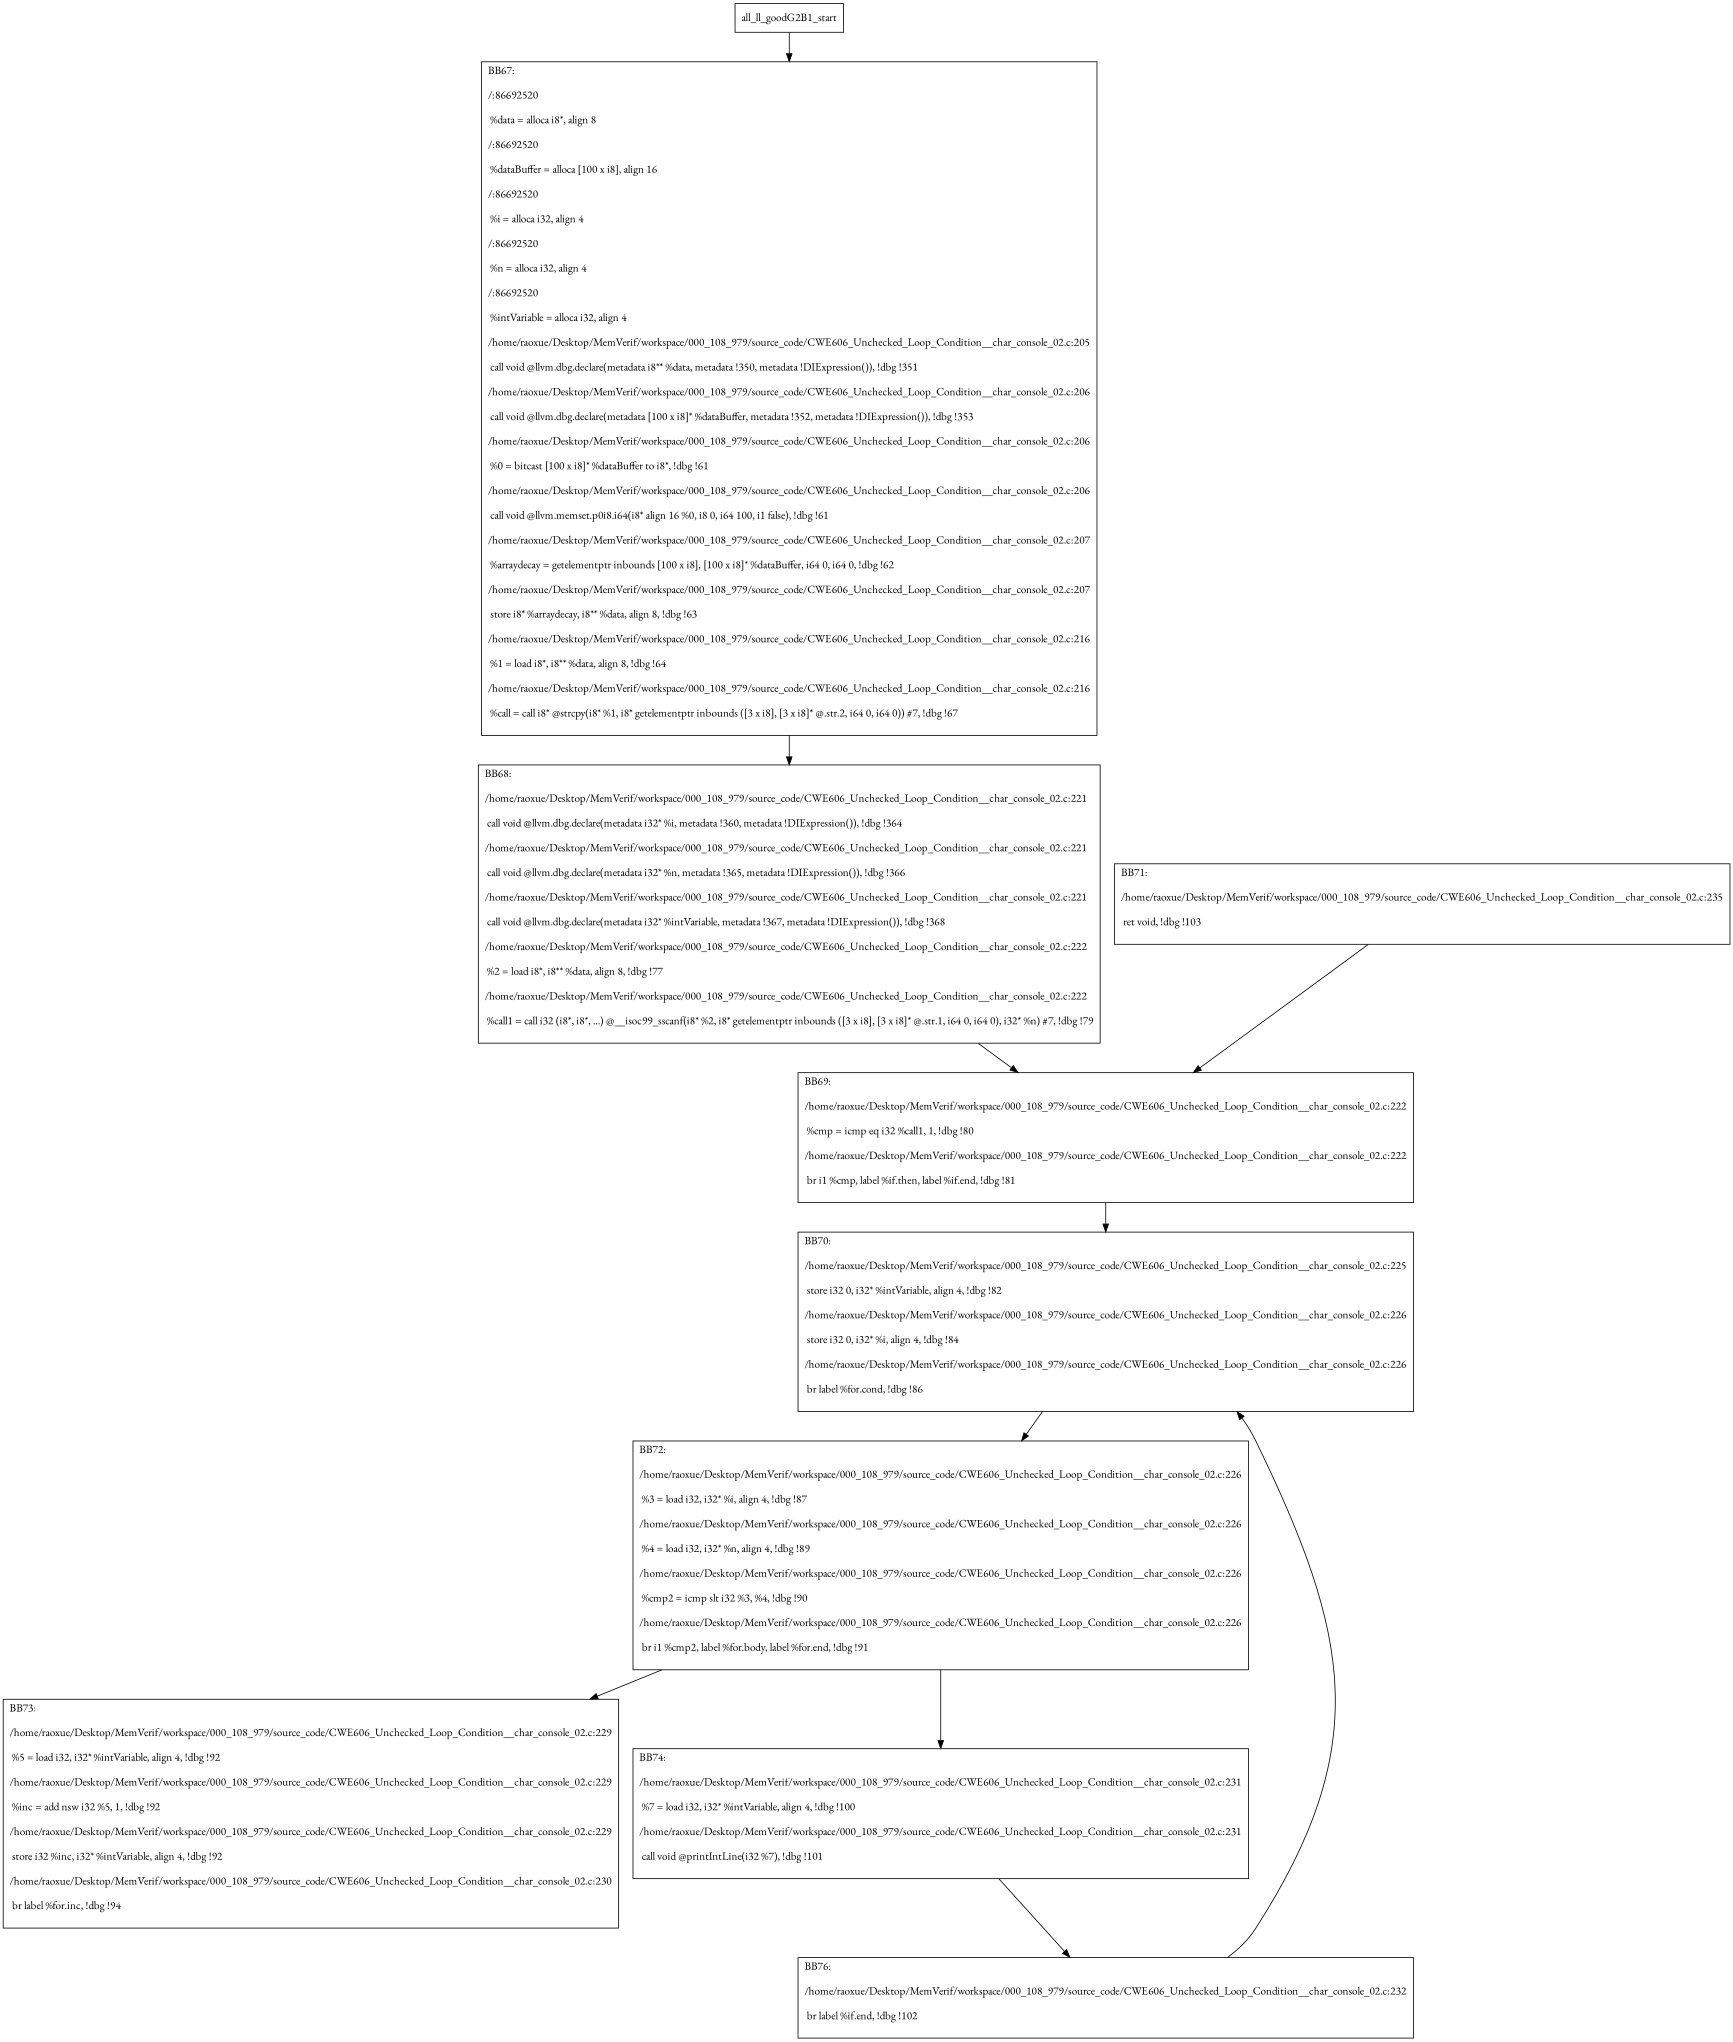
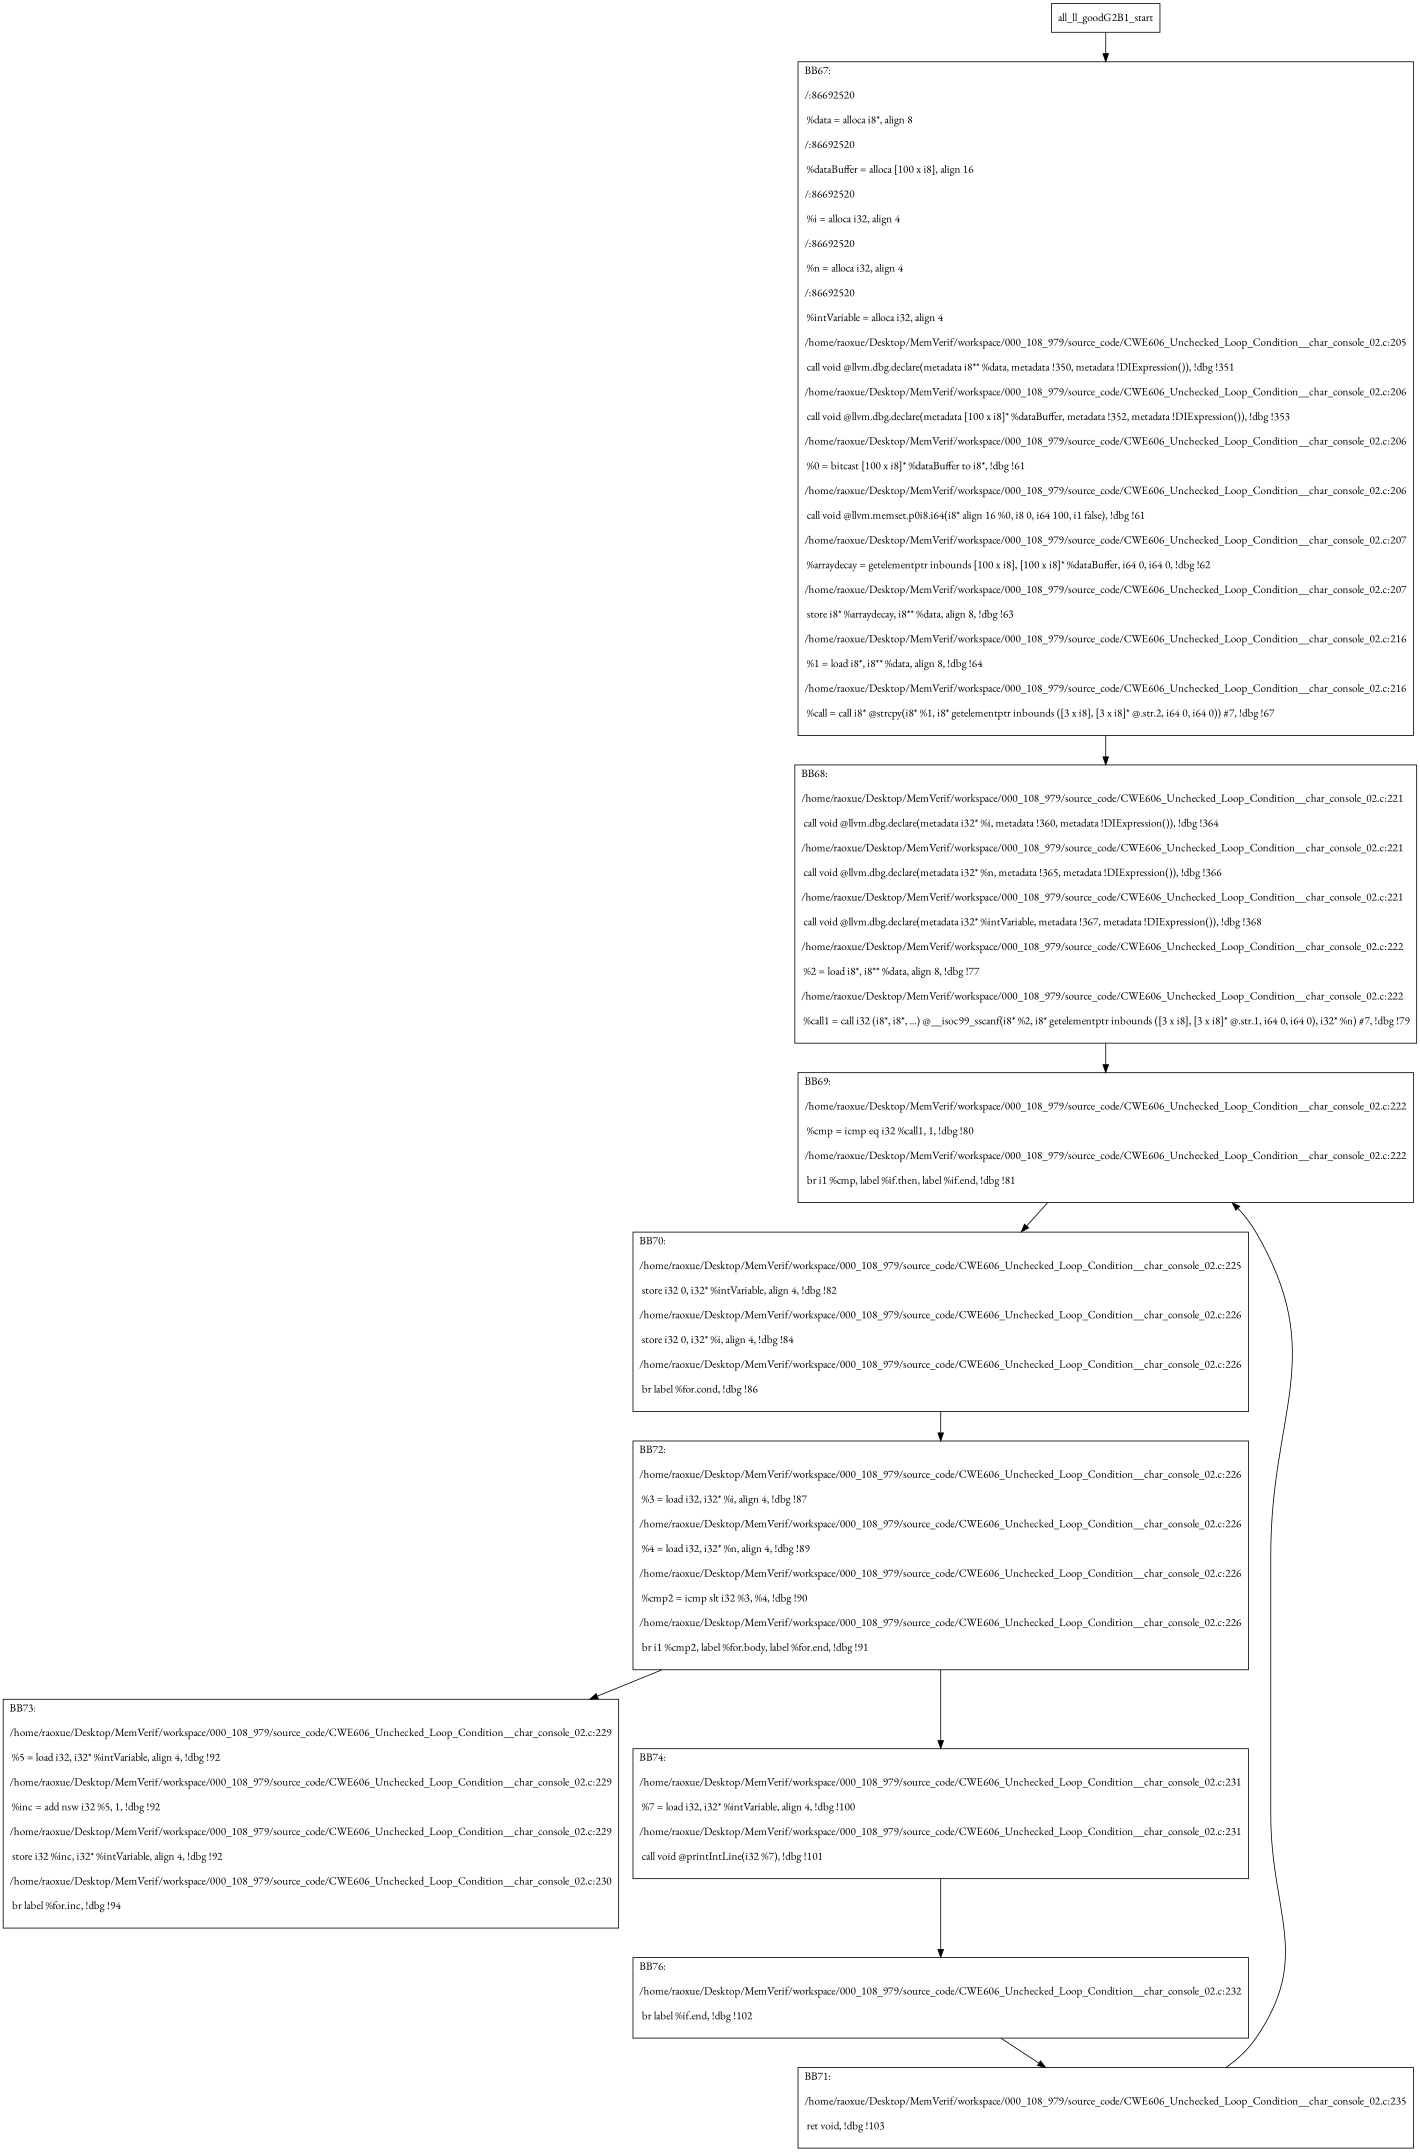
edge "BB76:" -> "BB70:": now "BB76:" -> "BB71:"
